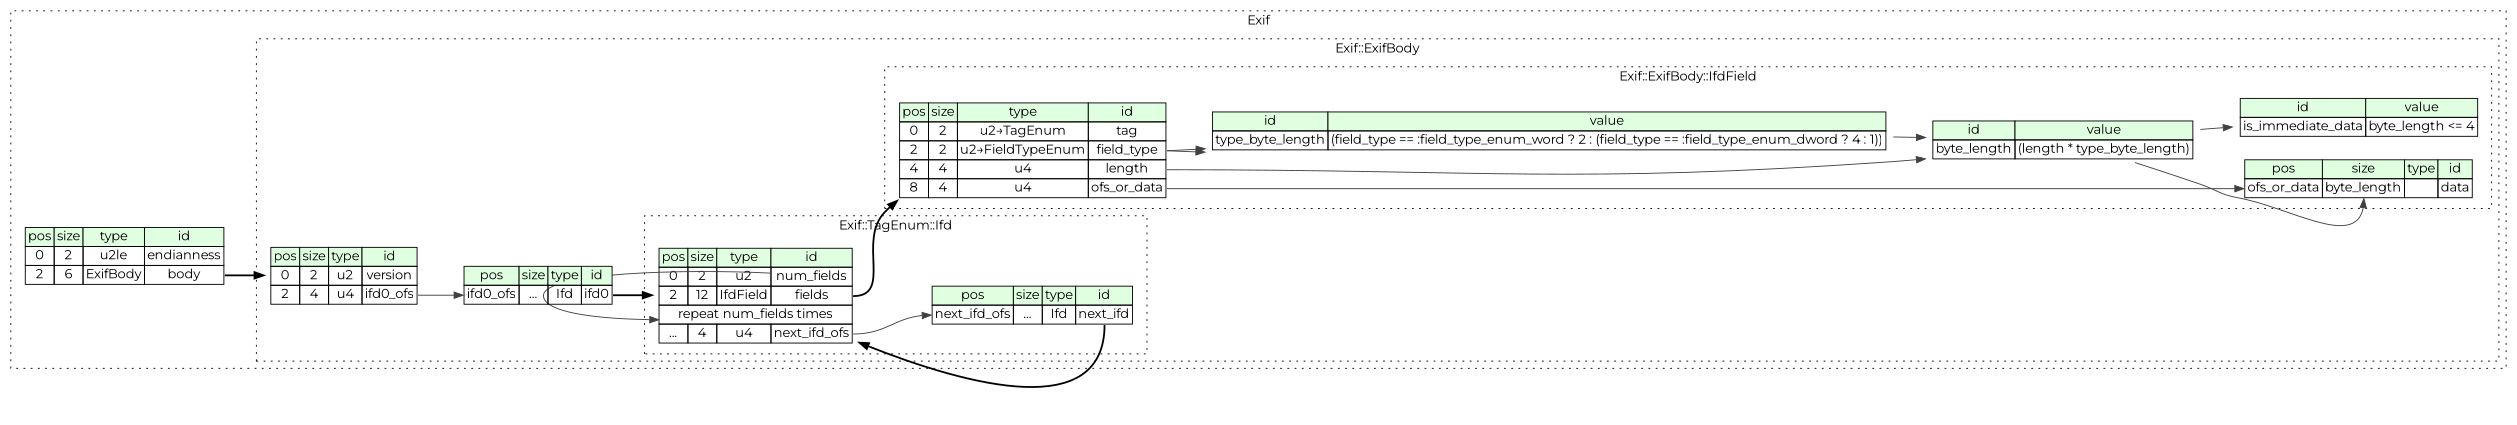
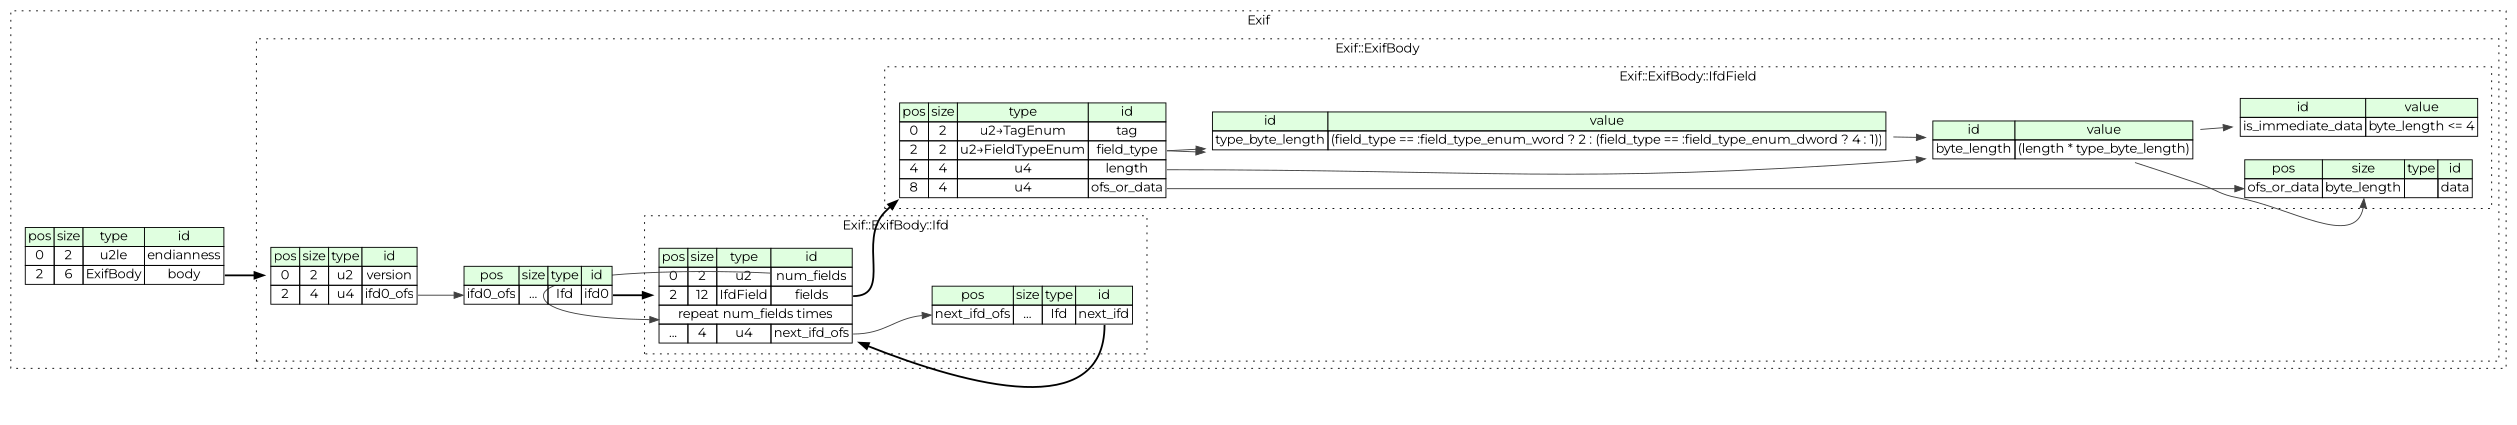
cluster "Exif::TagEnum::Ifd": label "Exif::TagEnum::Ifd" -> "Exif::ExifBody::Ifd"
